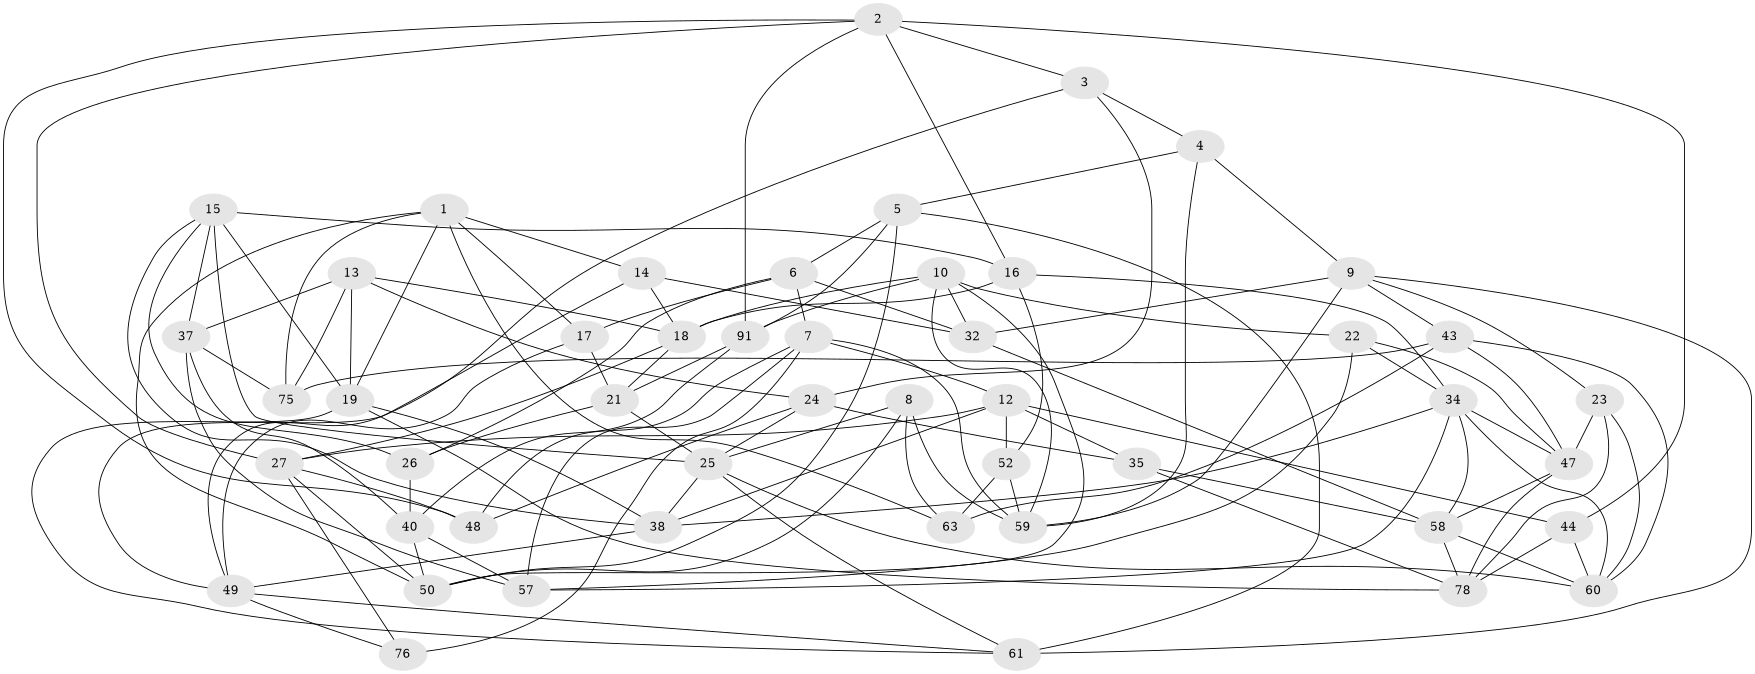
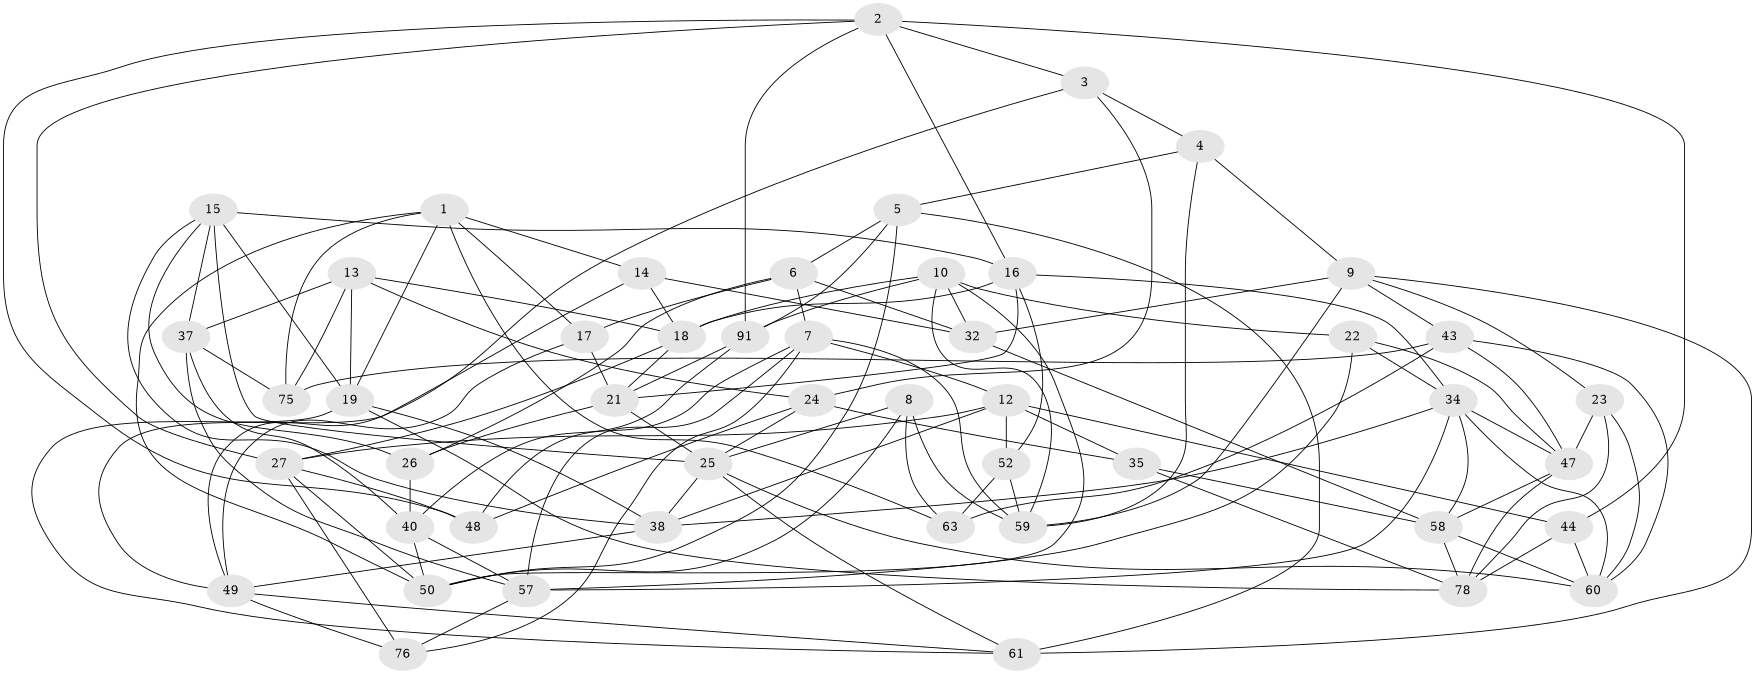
edge "16" -- "21": added
edge "57" -- "76": added
